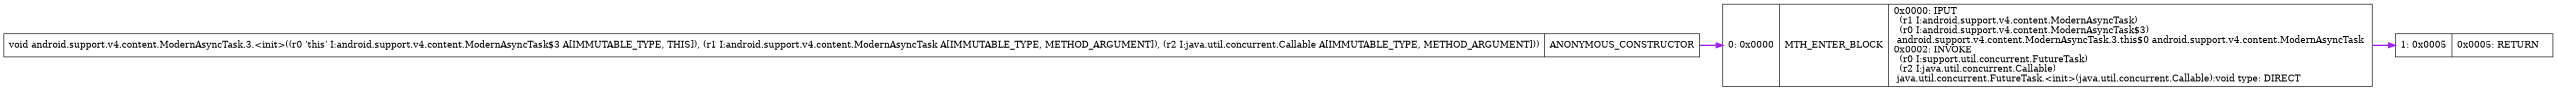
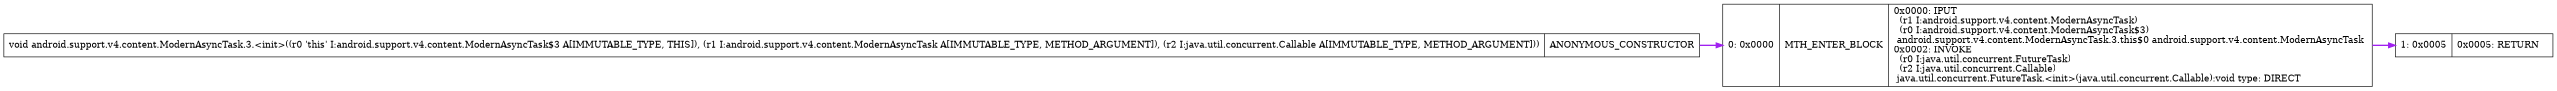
node "0: 0x0000": text "(r0 I:support.util.concurrent.FutureTask)" -> "(r0 I:java.util.concurrent.FutureTask)"
